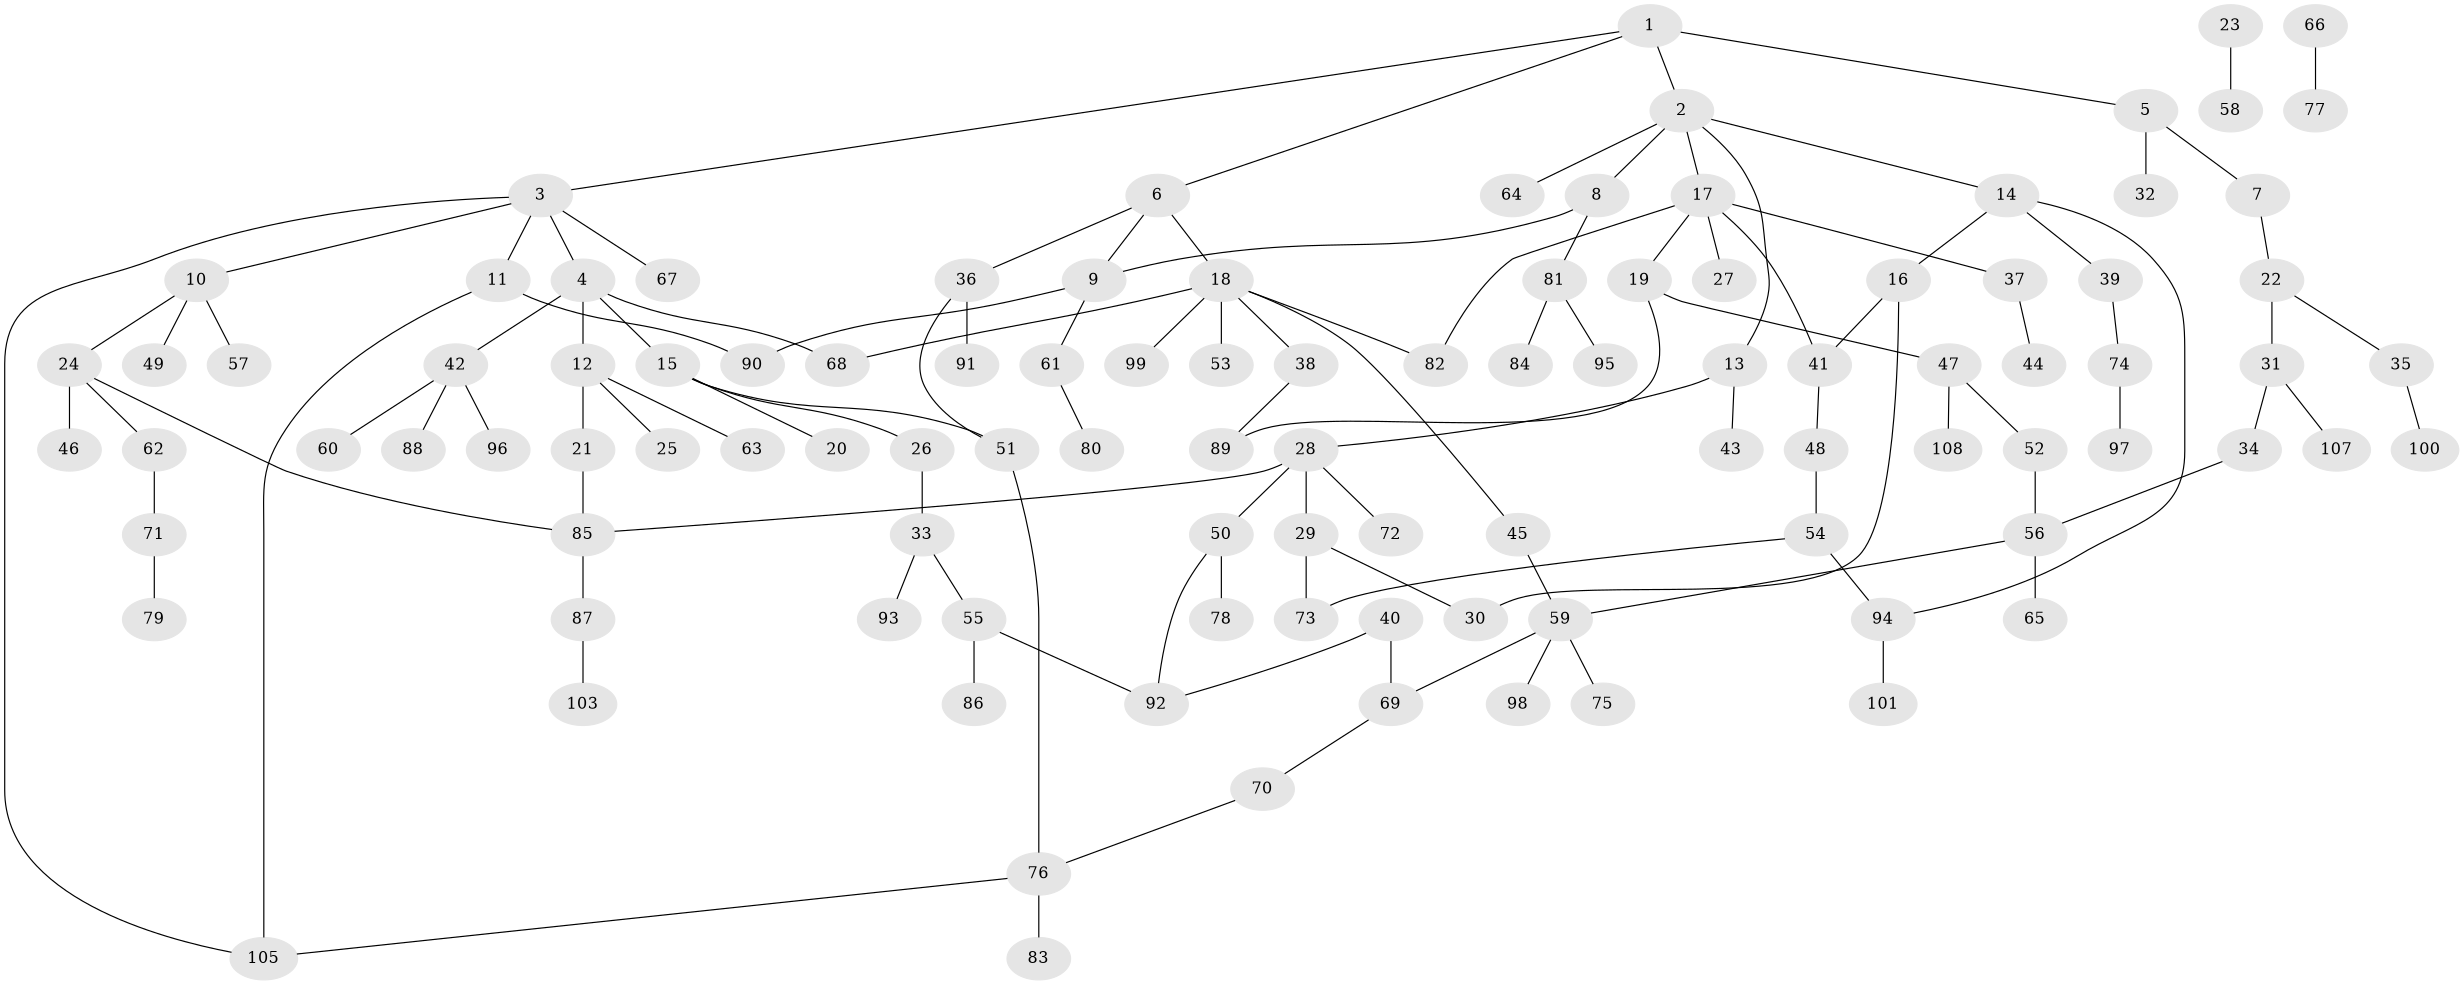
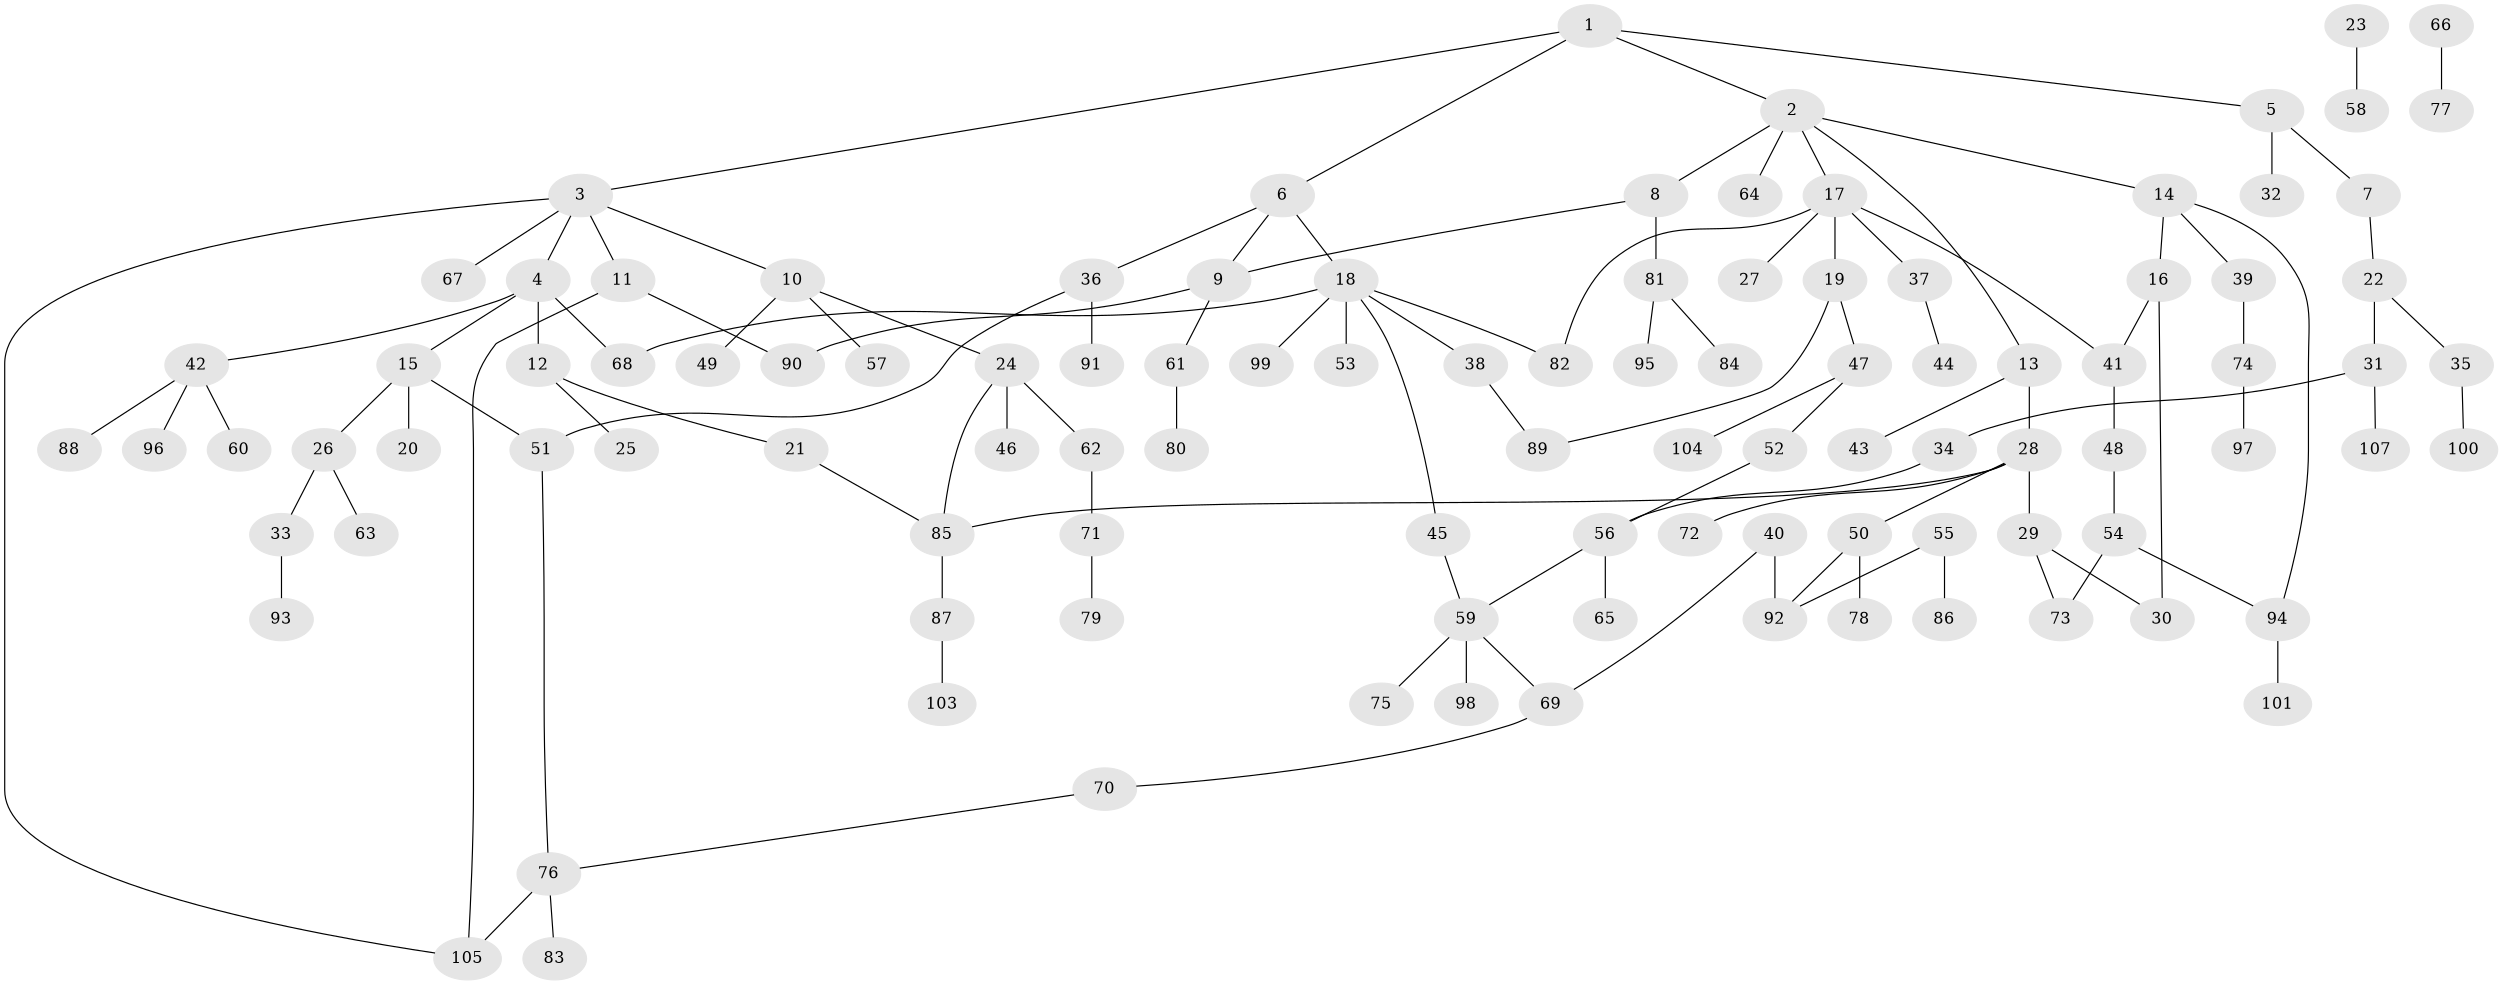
edge "12" -- "63": now "26" -- "63"
node "108": label "108" -> "104"
edge "33" -- "55": removed
